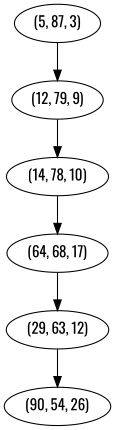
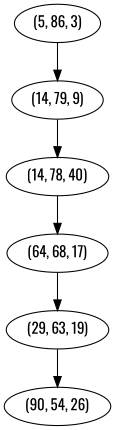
node "(5, 87, 3)": label "(5, 87, 3)" -> "(5, 86, 3)"
node "(12, 79, 9)": label "(12, 79, 9)" -> "(14, 79, 9)"
node "(14, 78, 10)": label "(14, 78, 10)" -> "(14, 78, 40)"
node "(29, 63, 12)": label "(29, 63, 12)" -> "(29, 63, 19)"
